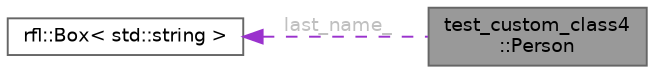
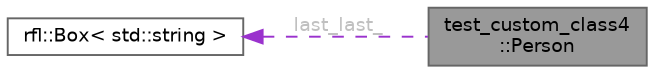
edge "test_custom_class4 ::Person" -> "rfl::Box< std::string >": label " last_name_" -> " last_last_"
